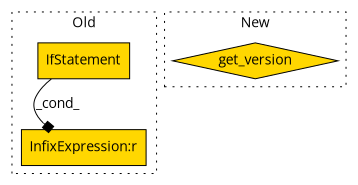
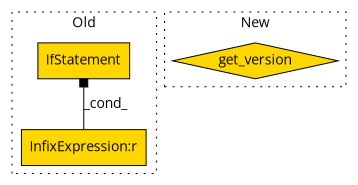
edge "IfStatement" -> "InfixExpression:r": reversed
